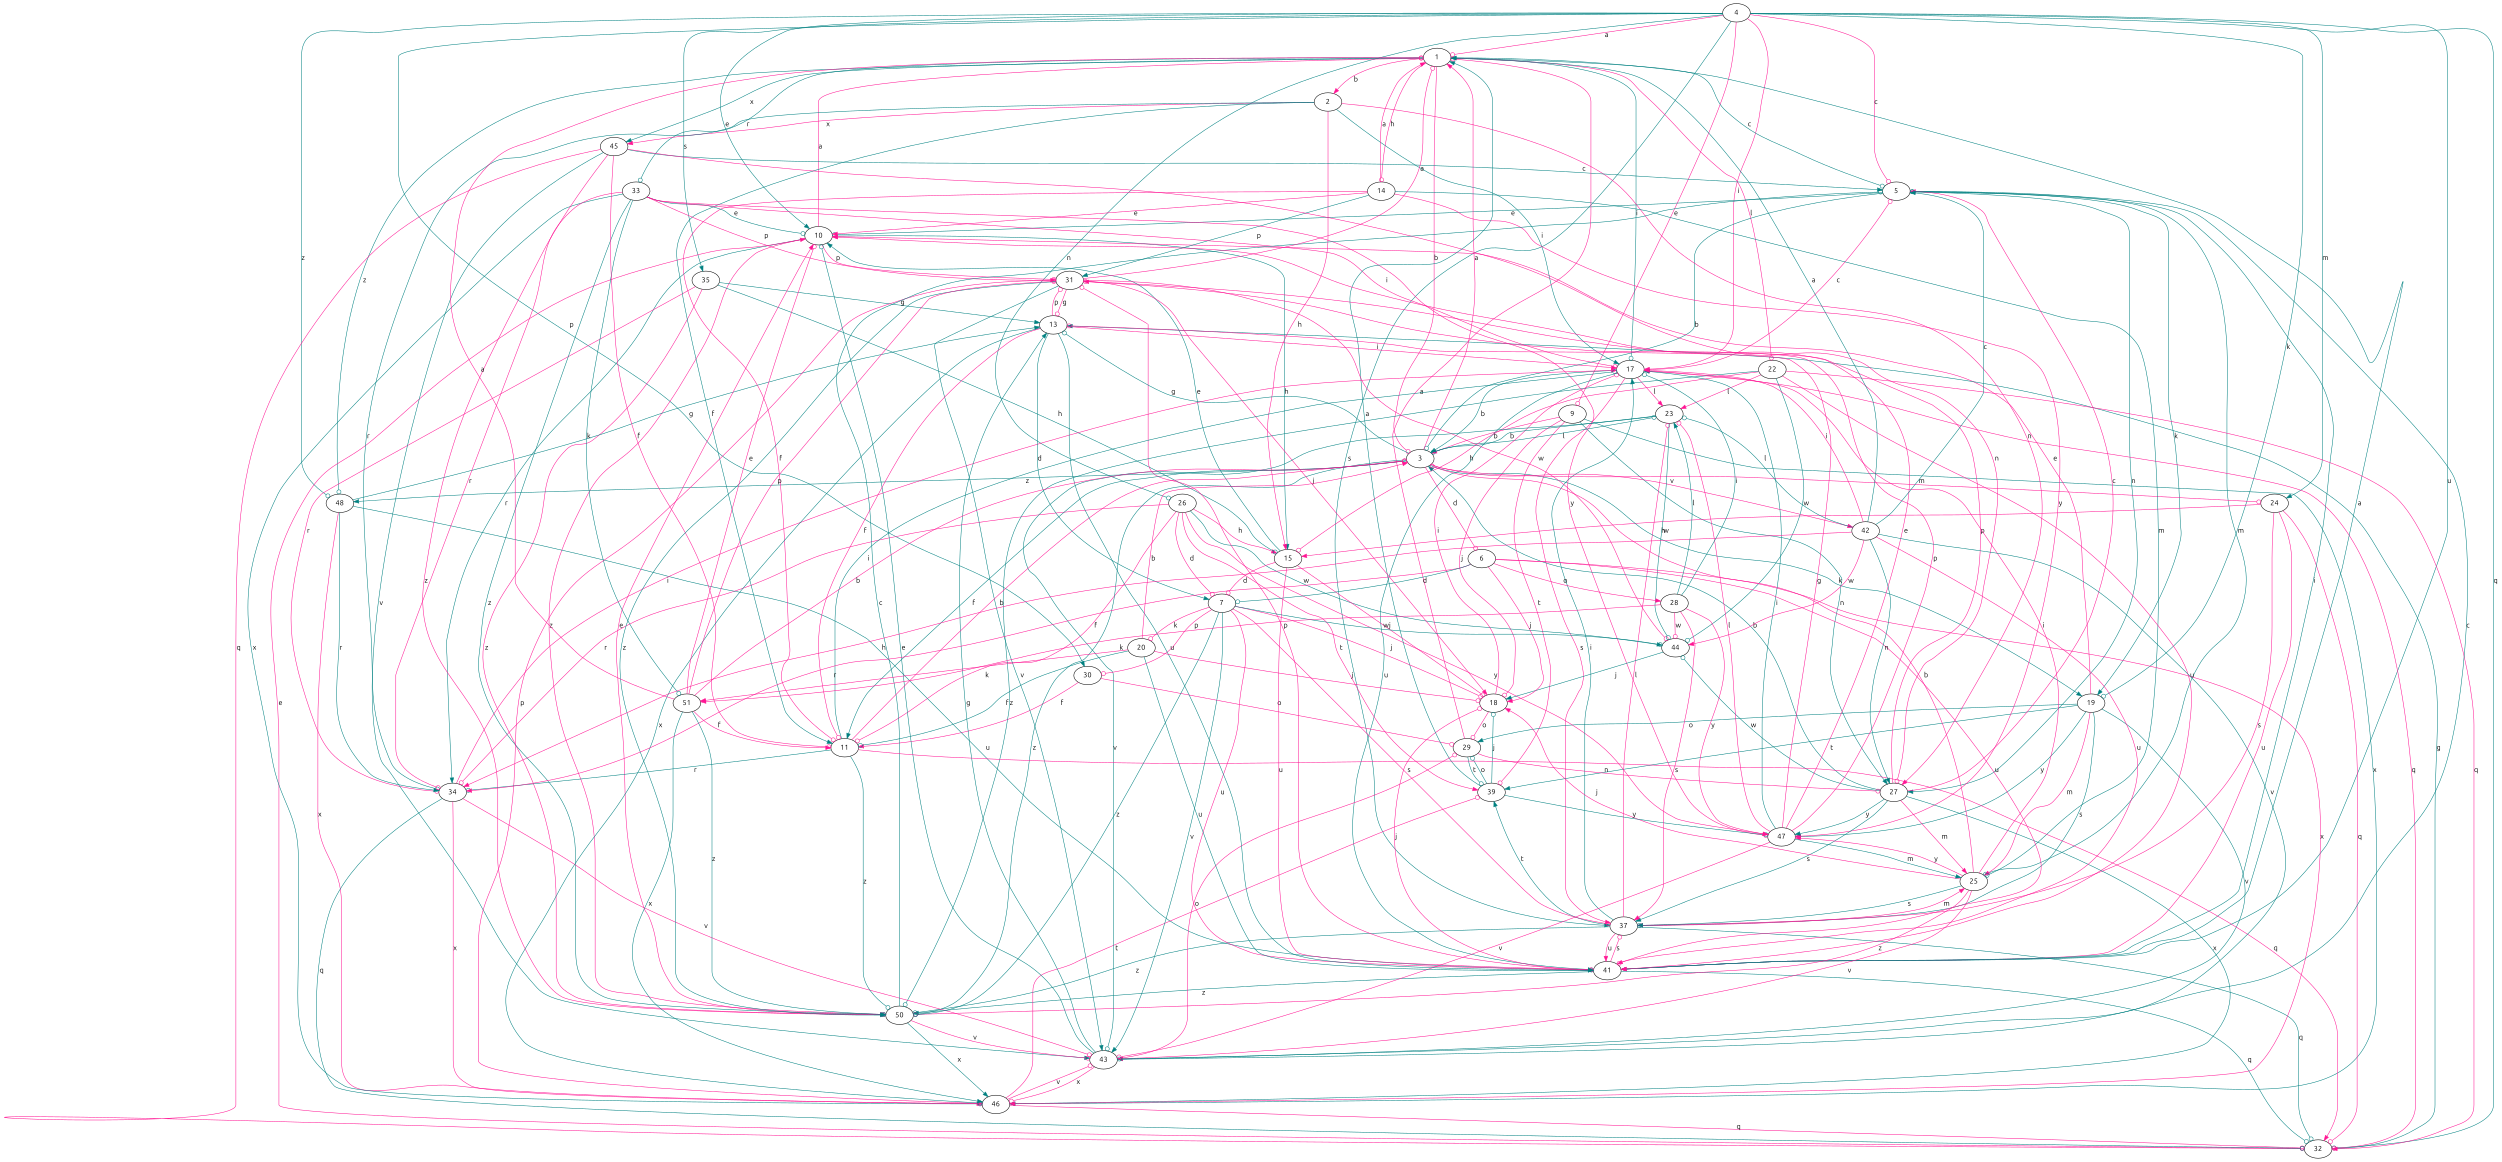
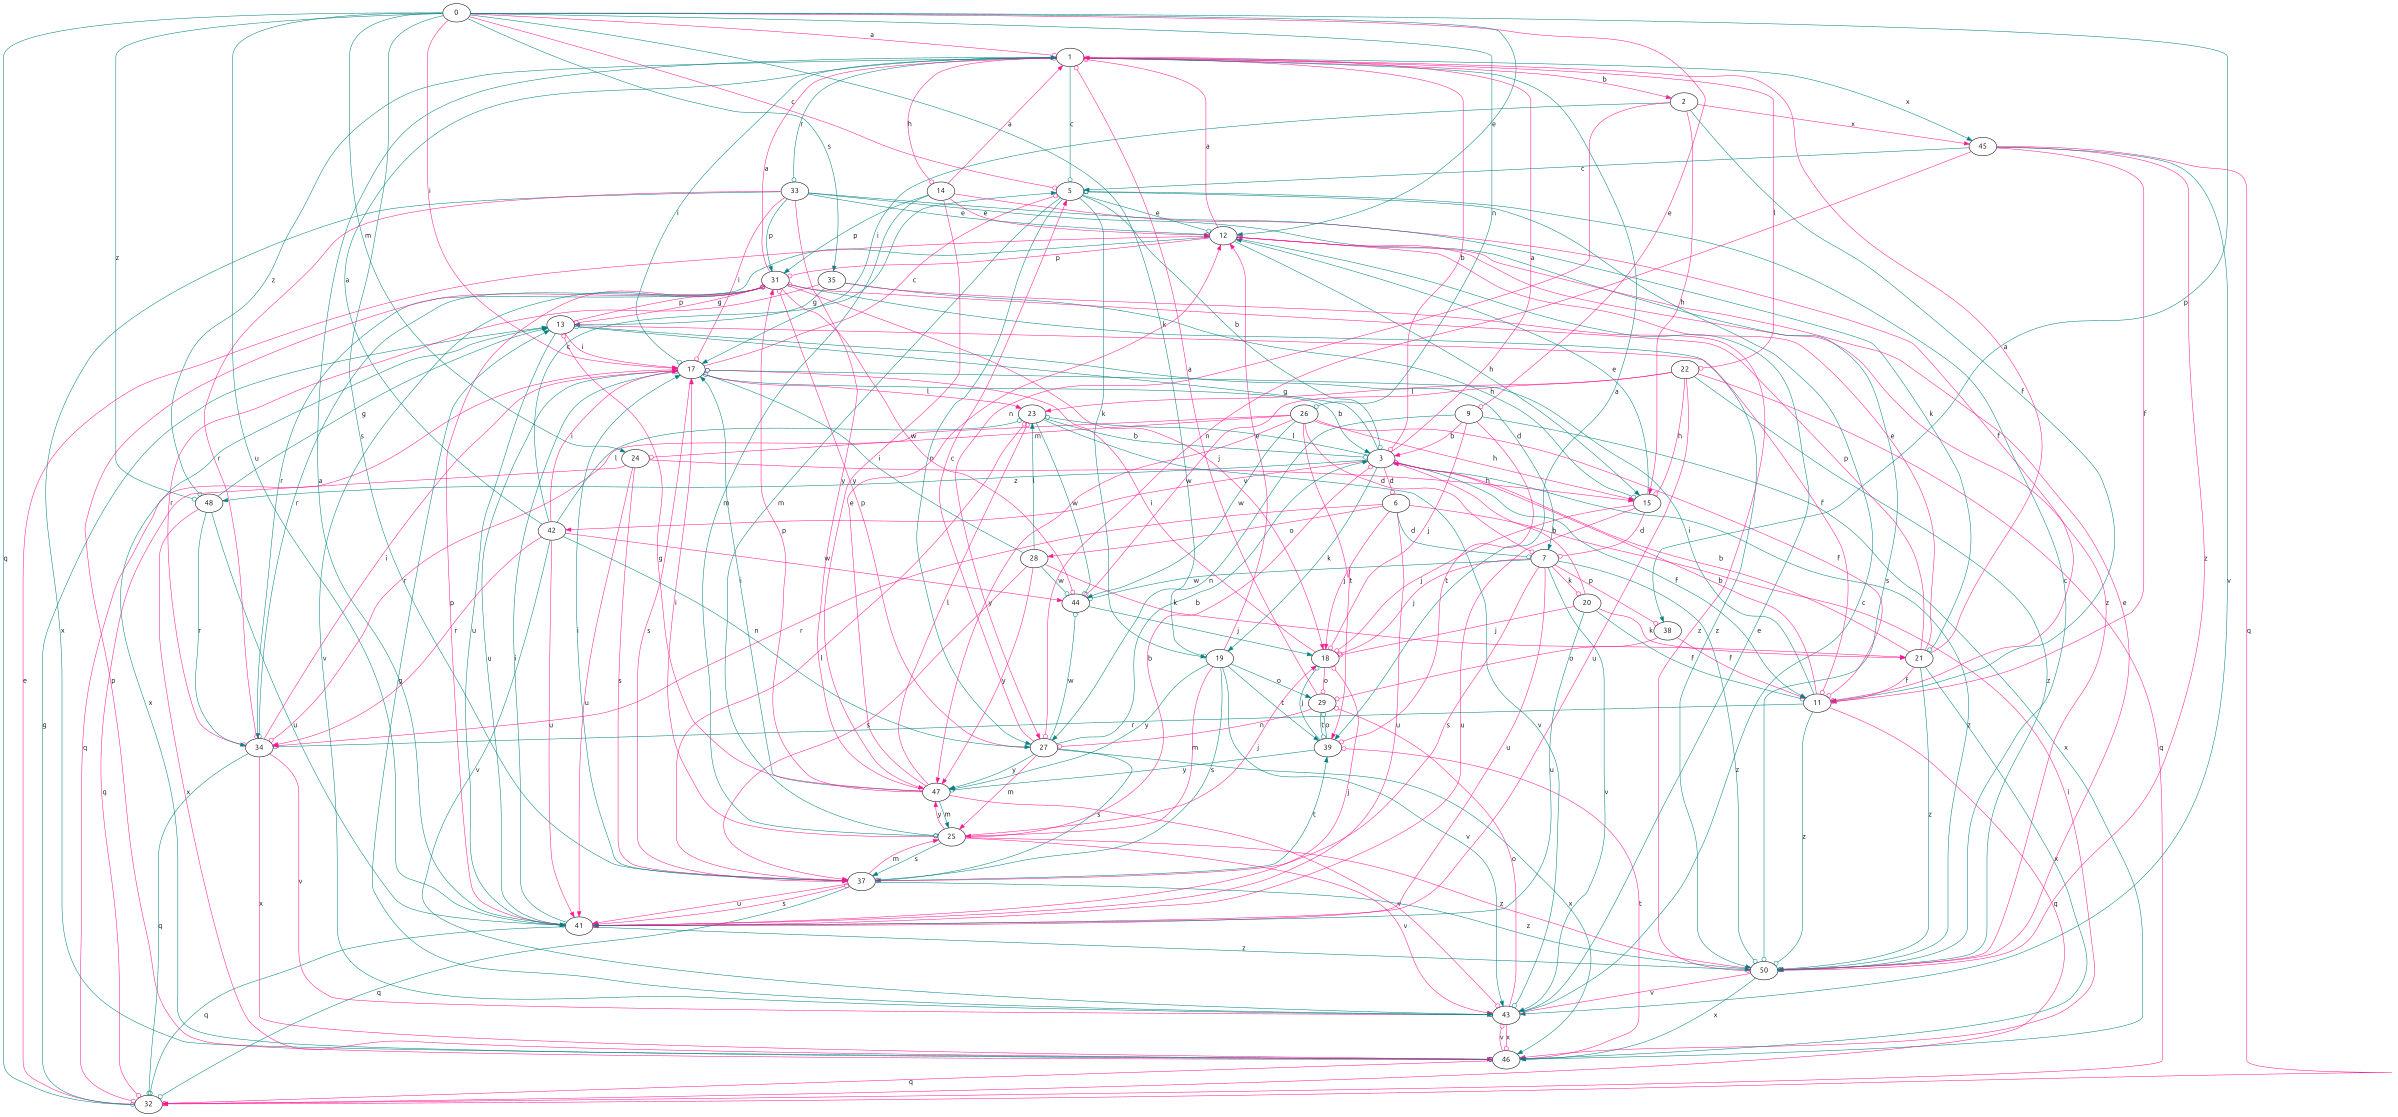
node "4": label "4" -> "0"
edge "2" -> "34": now "31" -> "34"
node "10": label "10" -> "12"
edge "33" -> "31": color deeppink -> teal
edge "39" -> "1": reversed
edge "3" -> "24": now "26" -> "24"
edge "22" -> "44": color teal -> deeppink
edge "33" -> "50": label "z" -> "s"
edge "28" -> "44": color deeppink -> teal
edge "42" -> "34": label "h" -> "r"
node "30": label "30" -> "38"
node "51": label "51" -> "21"
edge "41" -> "5": now "41" -> "17"
edge "6" -> "46": label "x" -> "i"
